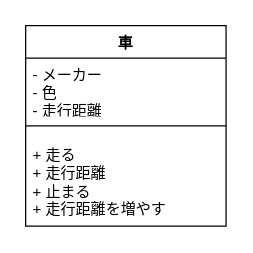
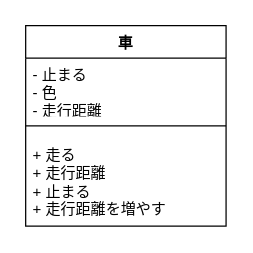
node "- メーカー - 色 - 走行距離": label "- メーカー - 色 - 走行距離" -> "- 止まる - 色 - 走行距離"
